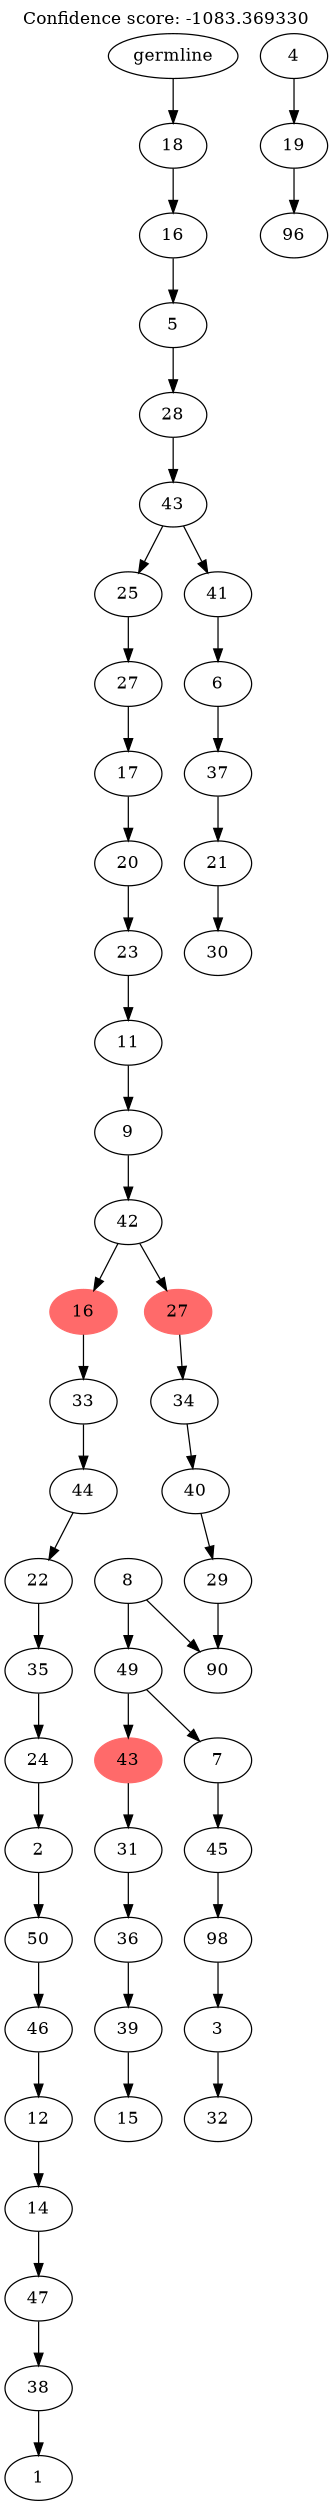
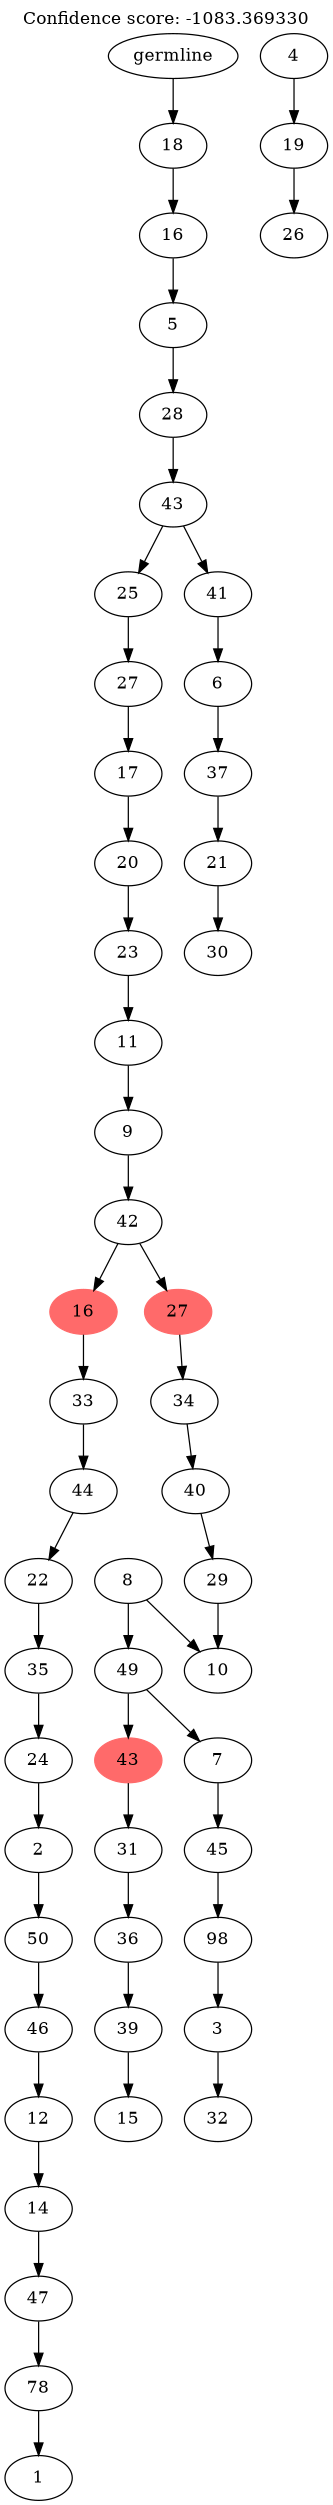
node "96": label "96" -> "26"
node "90": label "90" -> "10"
node "38": label "38" -> "78"
